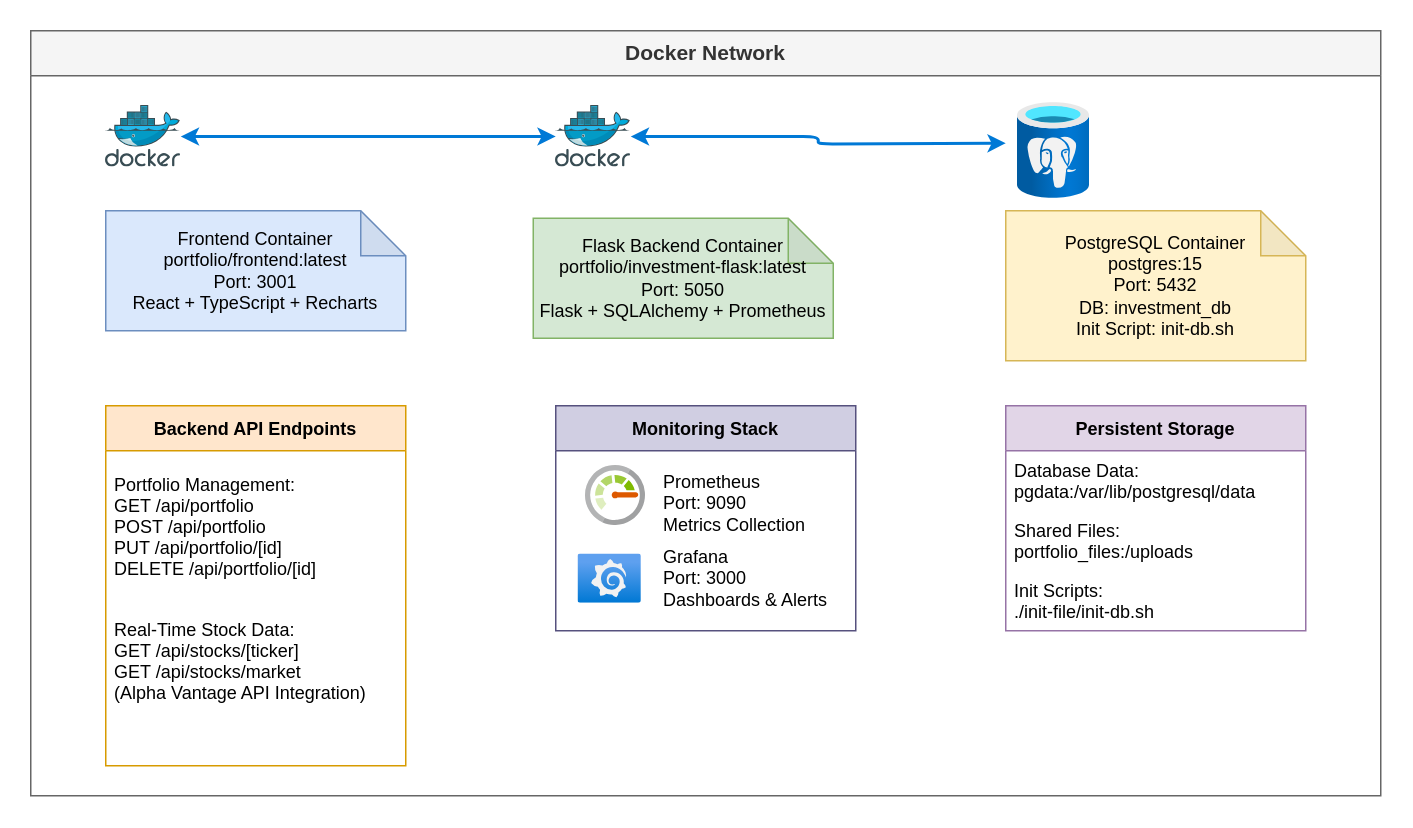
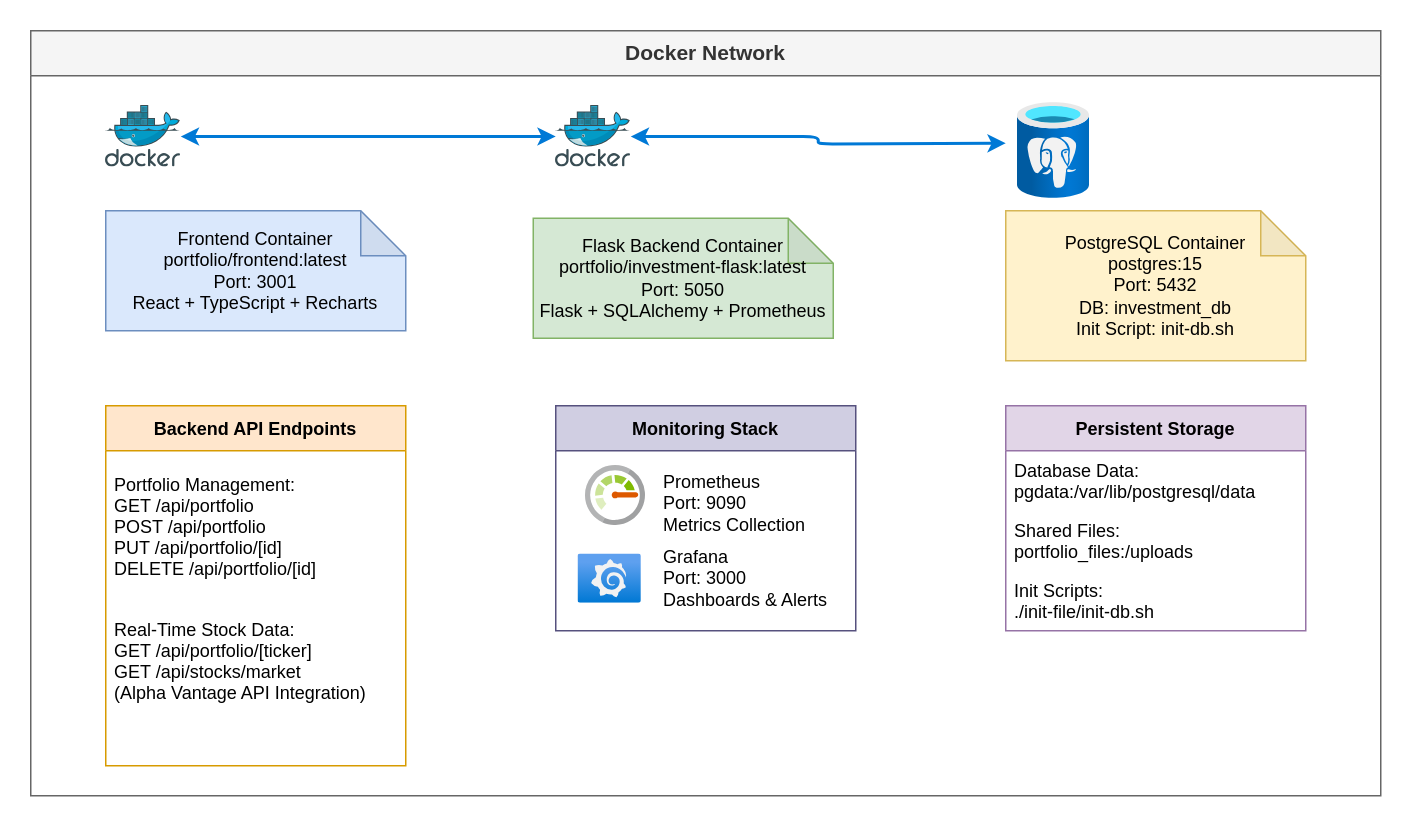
node "Real-Time Stock Data: GET /api/stocks/[ticker] GET /api/stocks/market (Alpha Vantage API Integration)": label "Real-Time Stock Data: GET /api/stocks/[ticker] GET /api/stocks/market (Alpha Vantage API Integration)" -> "Real-Time Stock Data: GET /api/portfolio/[ticker] GET /api/stocks/market (Alpha Vantage API Integration)"
